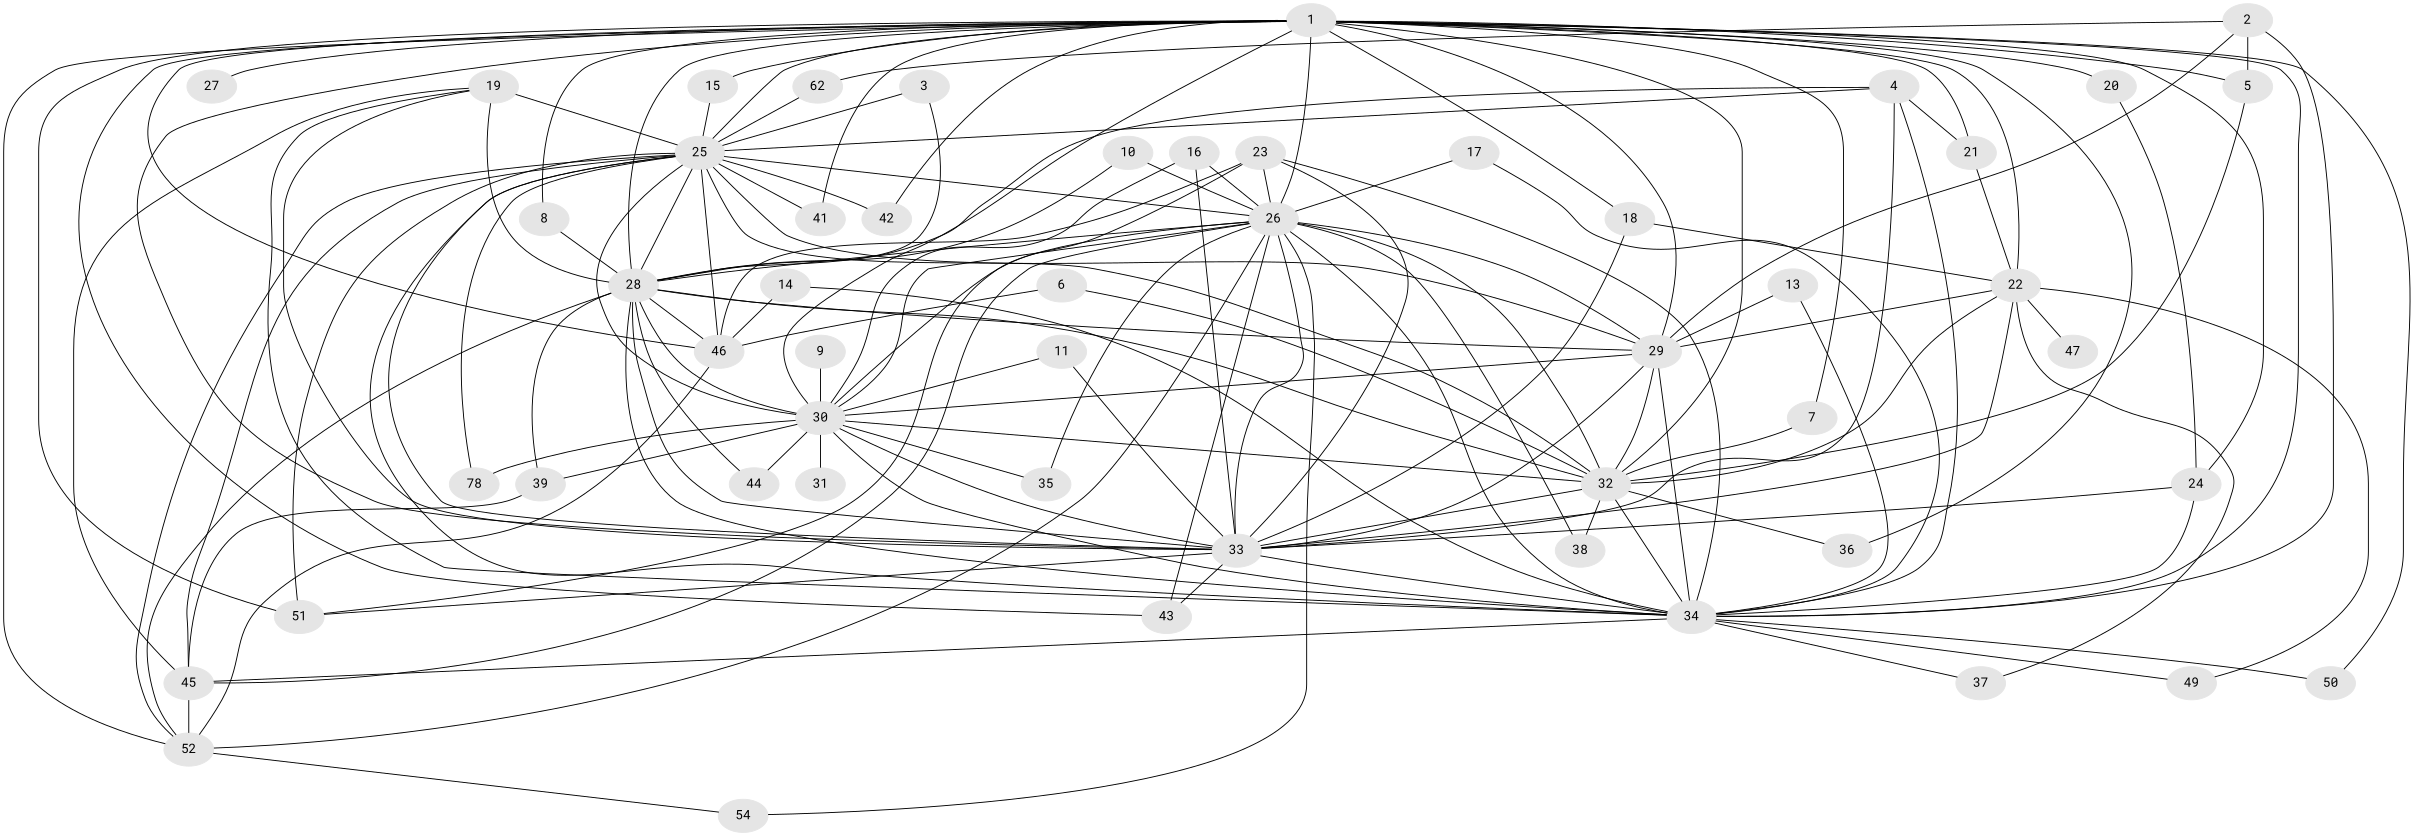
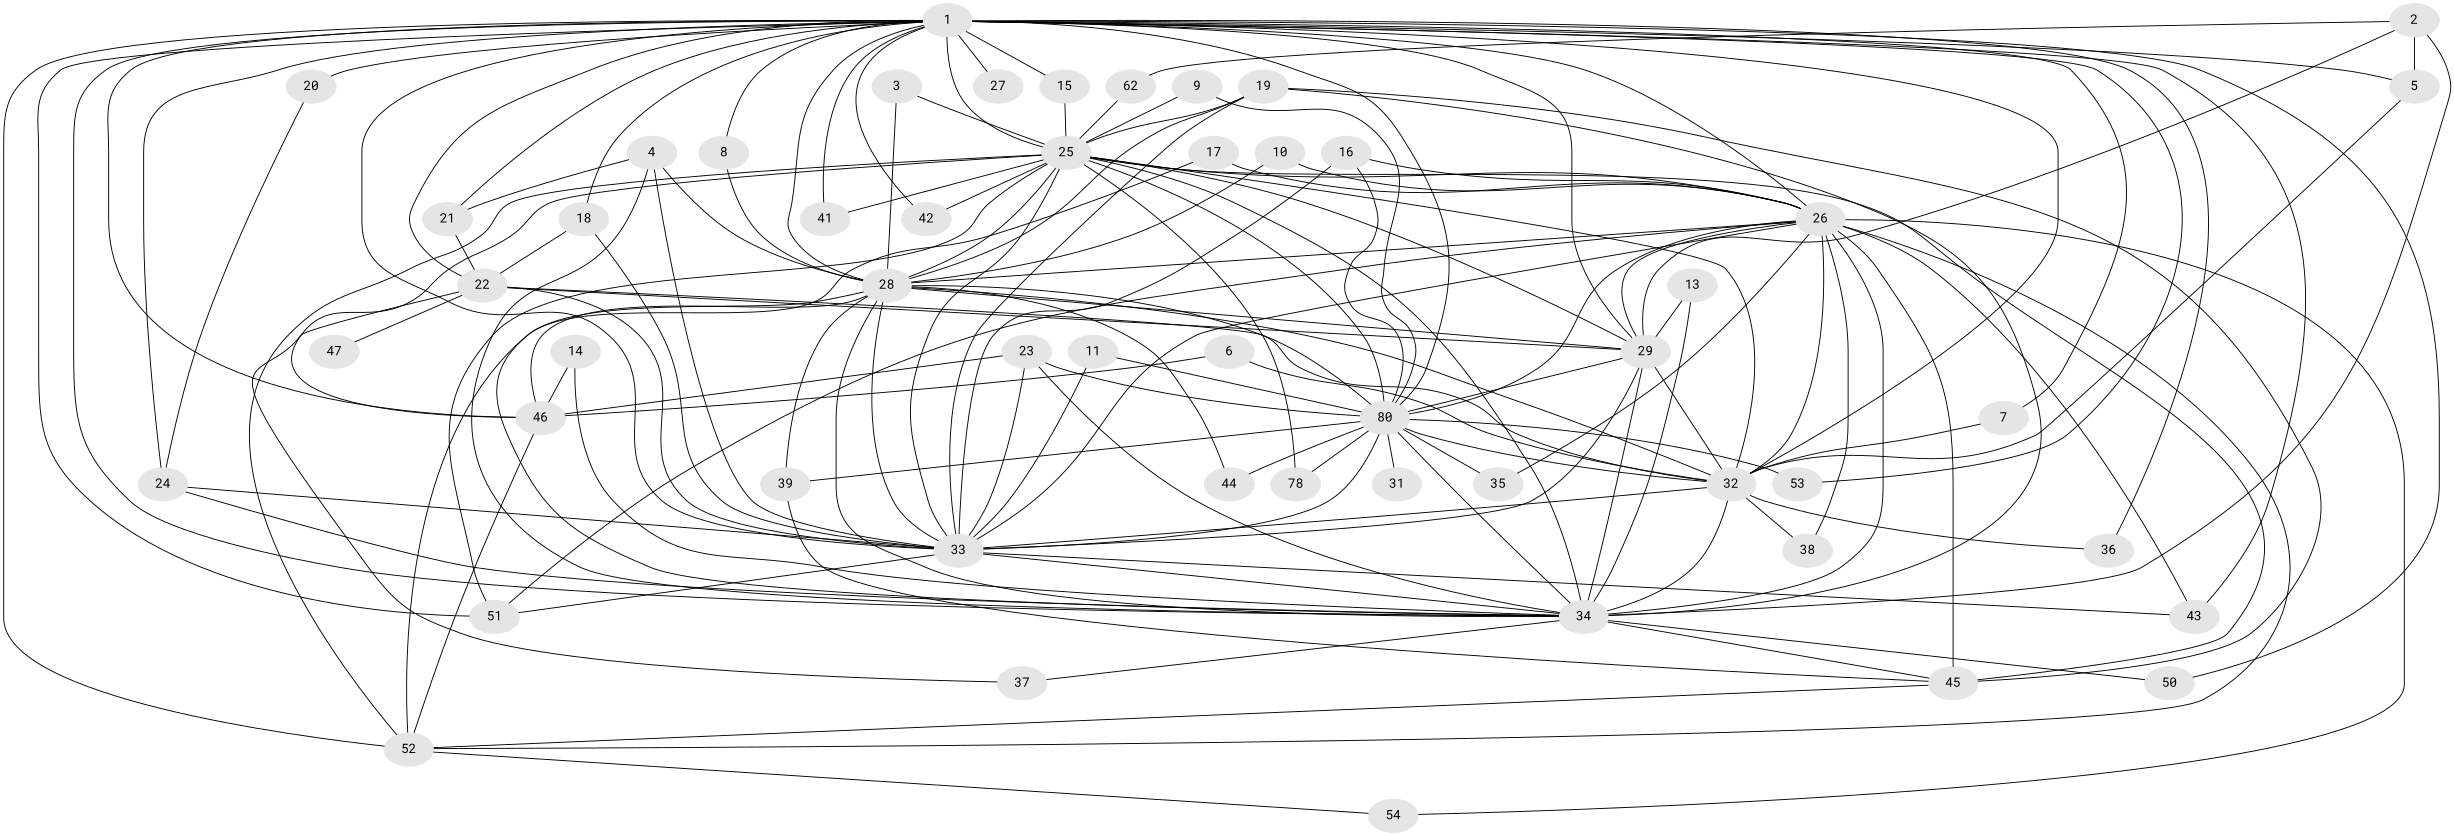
edge "4" -- "25": now "9" -- "25"
edge "23" -- "26": removed
node "30": label "30" -> "80"
node "53": added
node "49": removed
